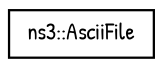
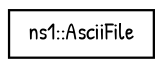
node "ns3::AsciiFile": label "ns3::AsciiFile" -> "ns1::AsciiFile"
